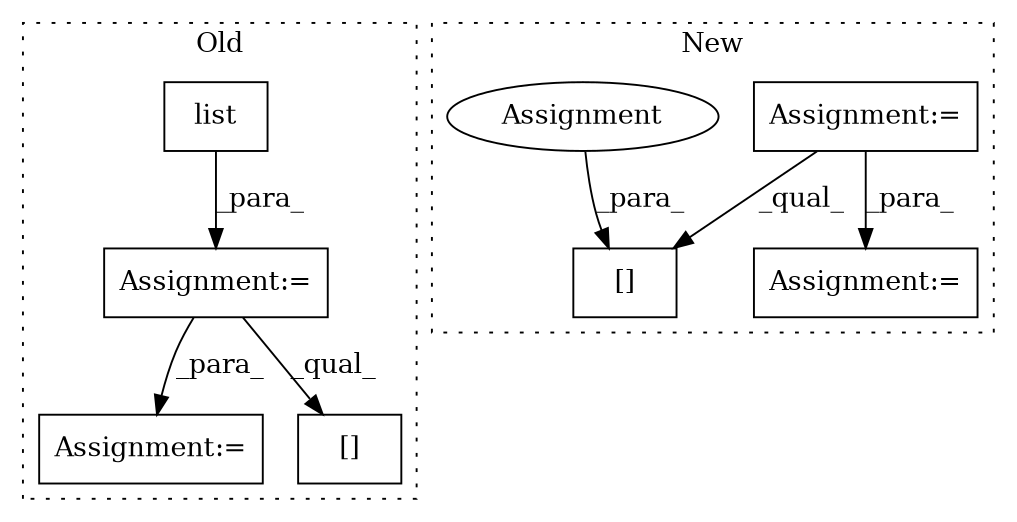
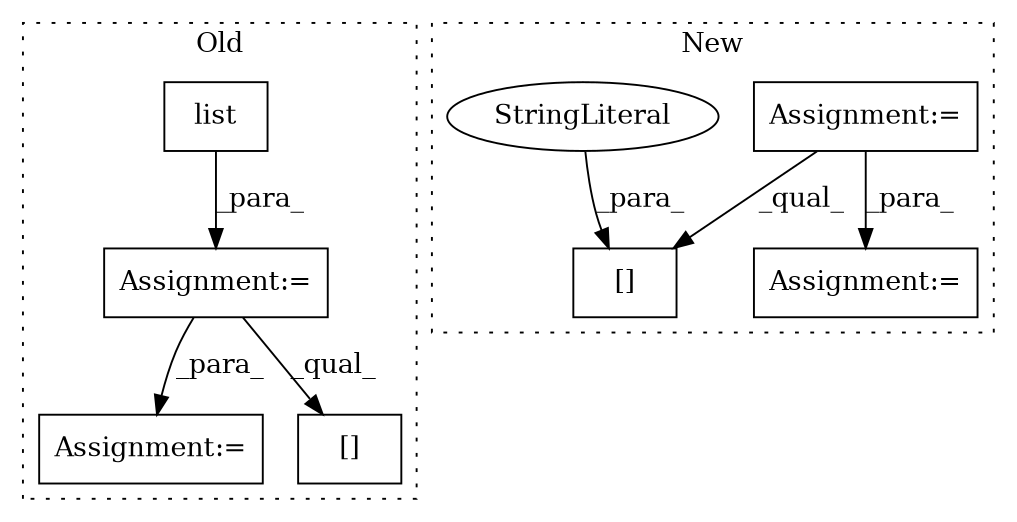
node "Assignment": label "Assignment" -> "StringLiteral"
